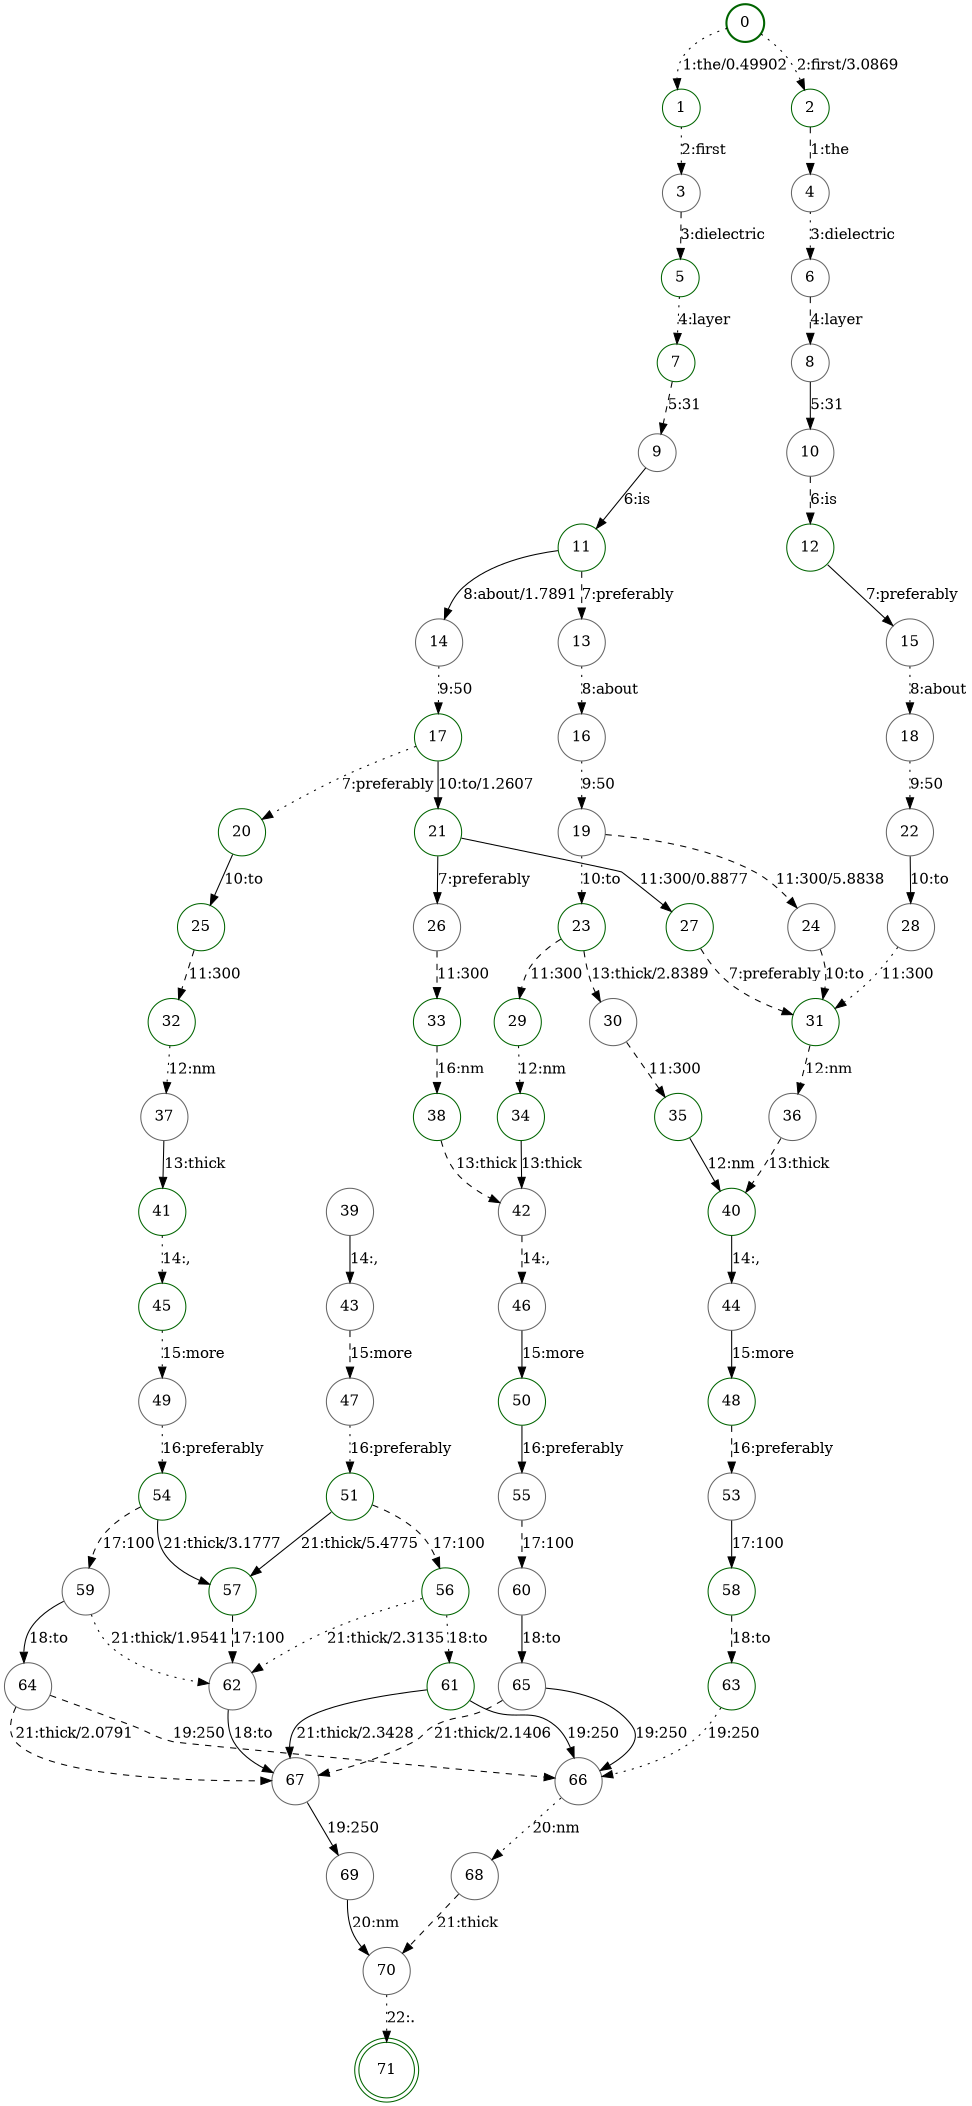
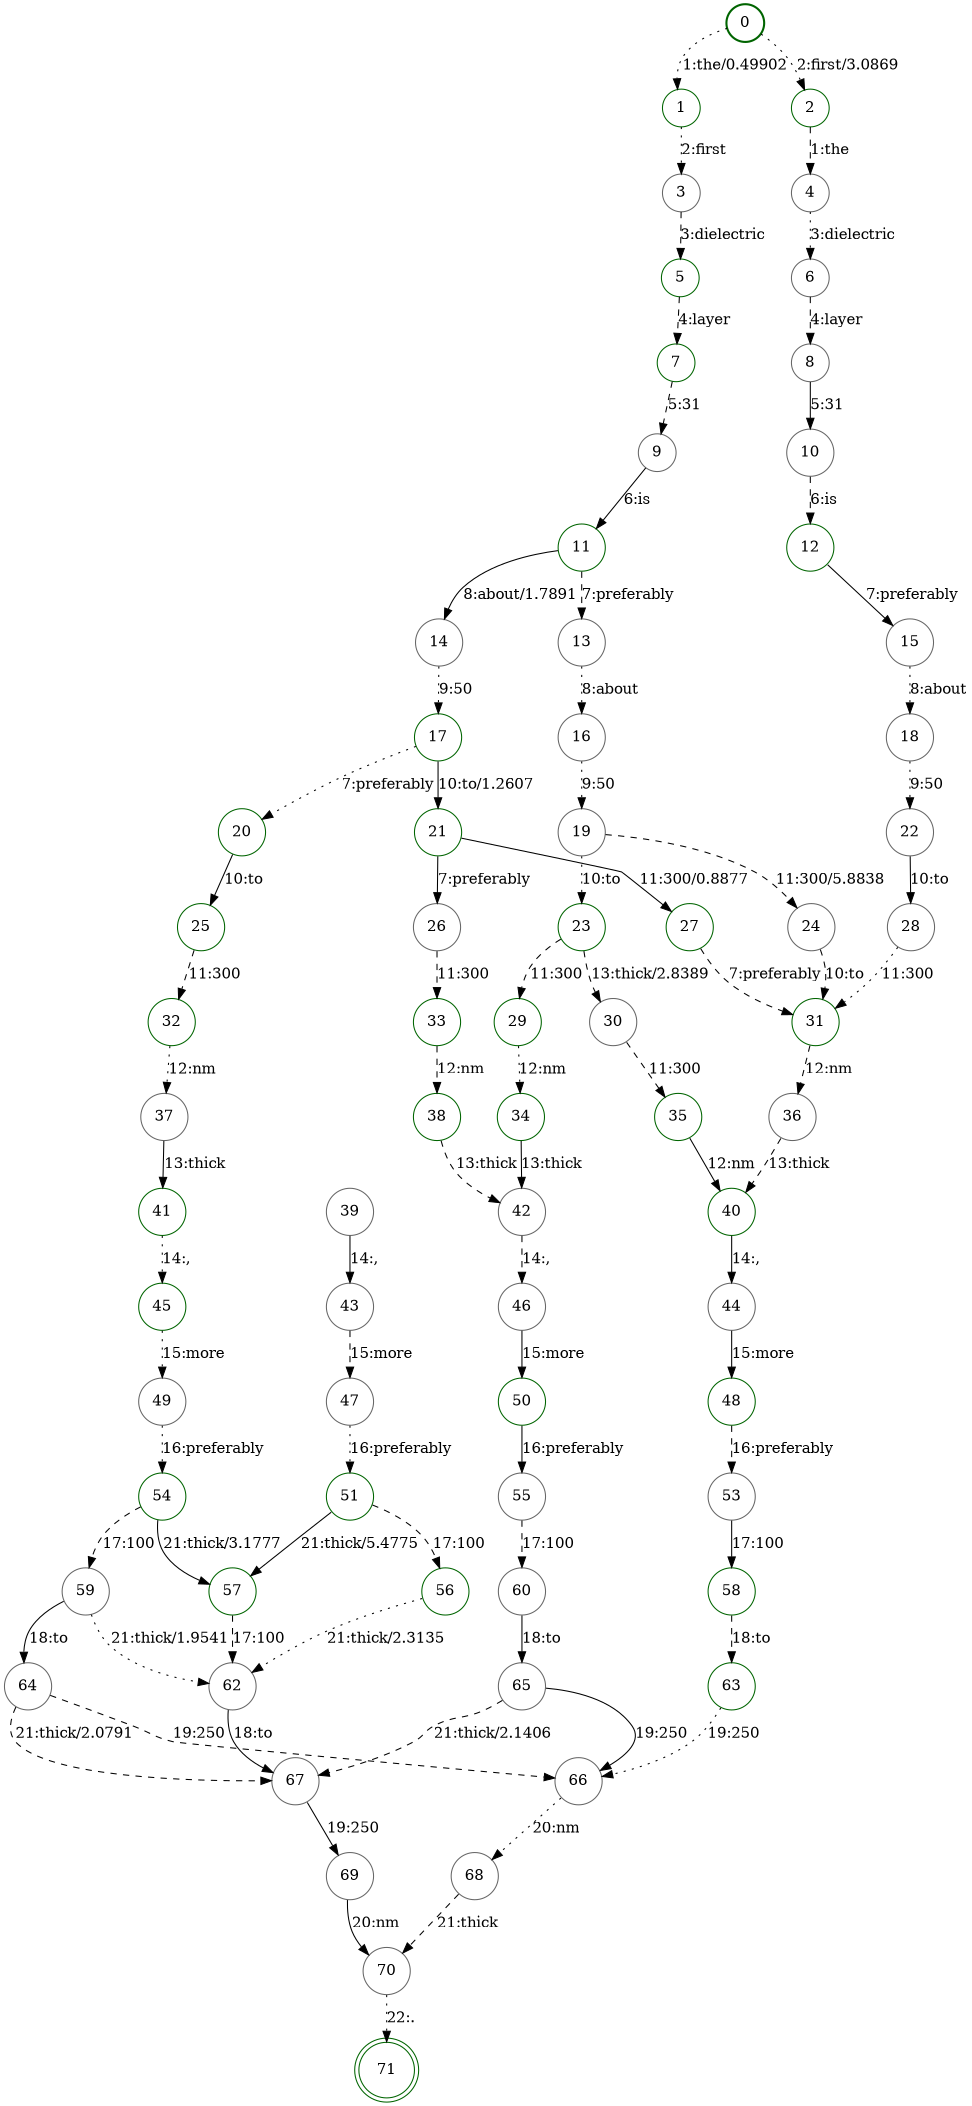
edge "5" -> "7": style dotted -> dashed
edge "33" -> "38": label "16:nm" -> "12:nm"
node "61": removed
